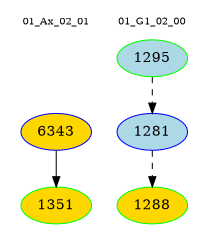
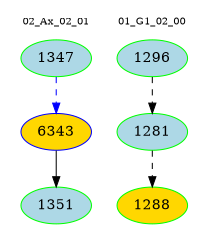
cluster "01_Ax_02_01": label "01_Ax_02_01" -> "02_Ax_02_01"
node "1347": added
node "1295": label "1295" -> "1296"
node "1281": color blue -> green
node "1351": fillcolor gold -> lightblue
